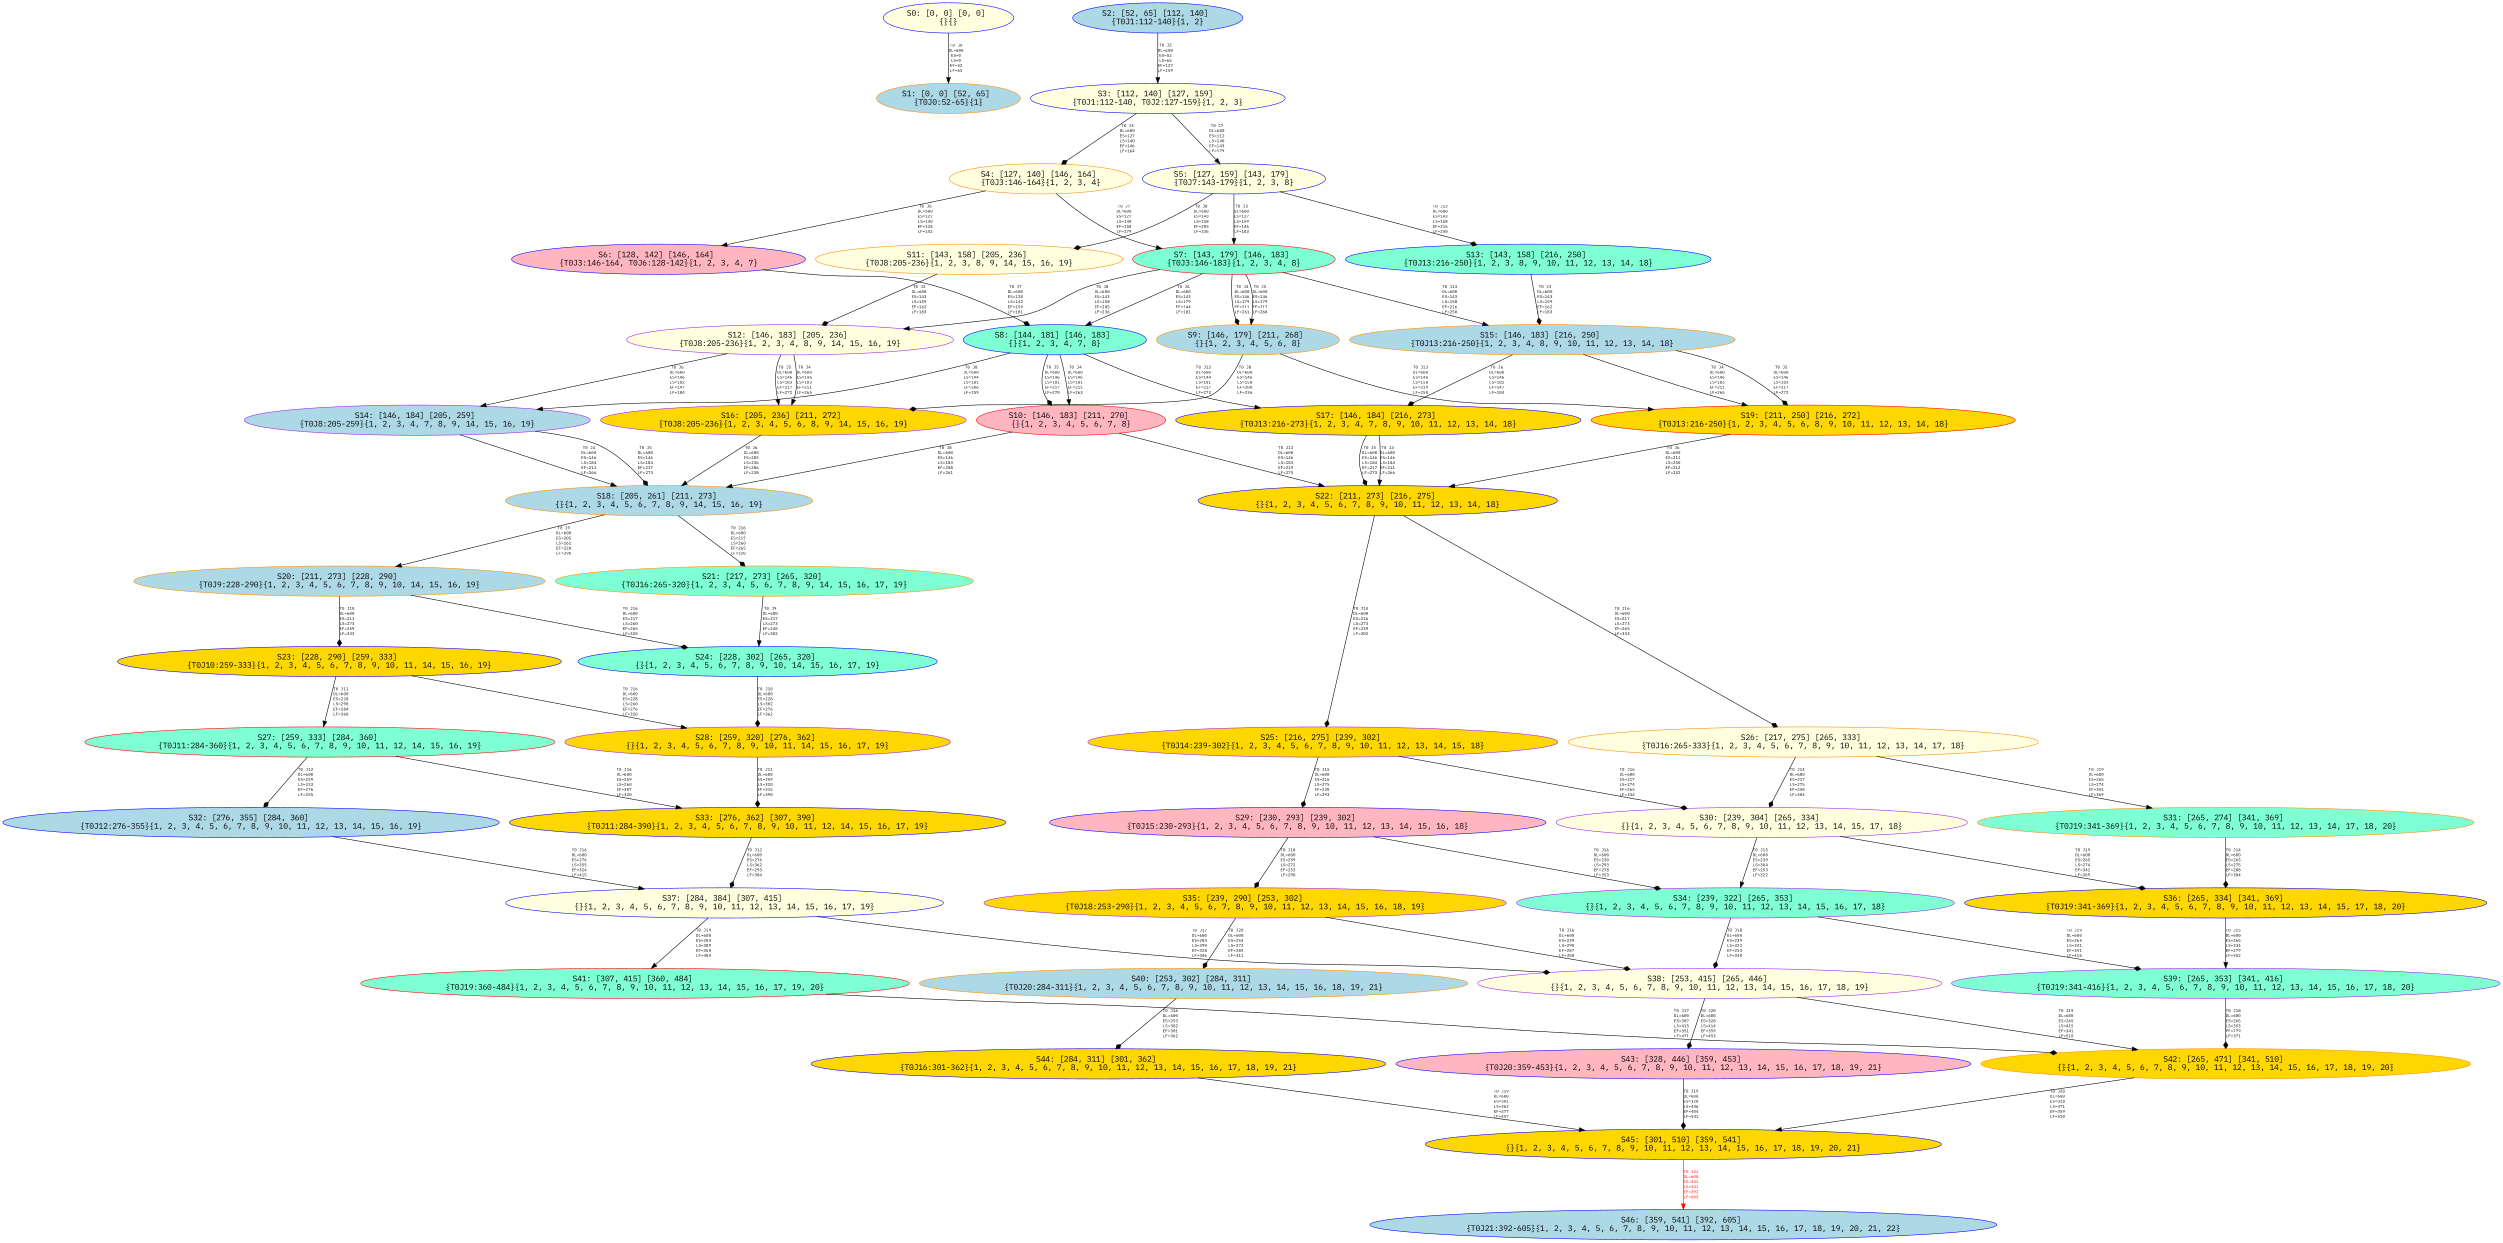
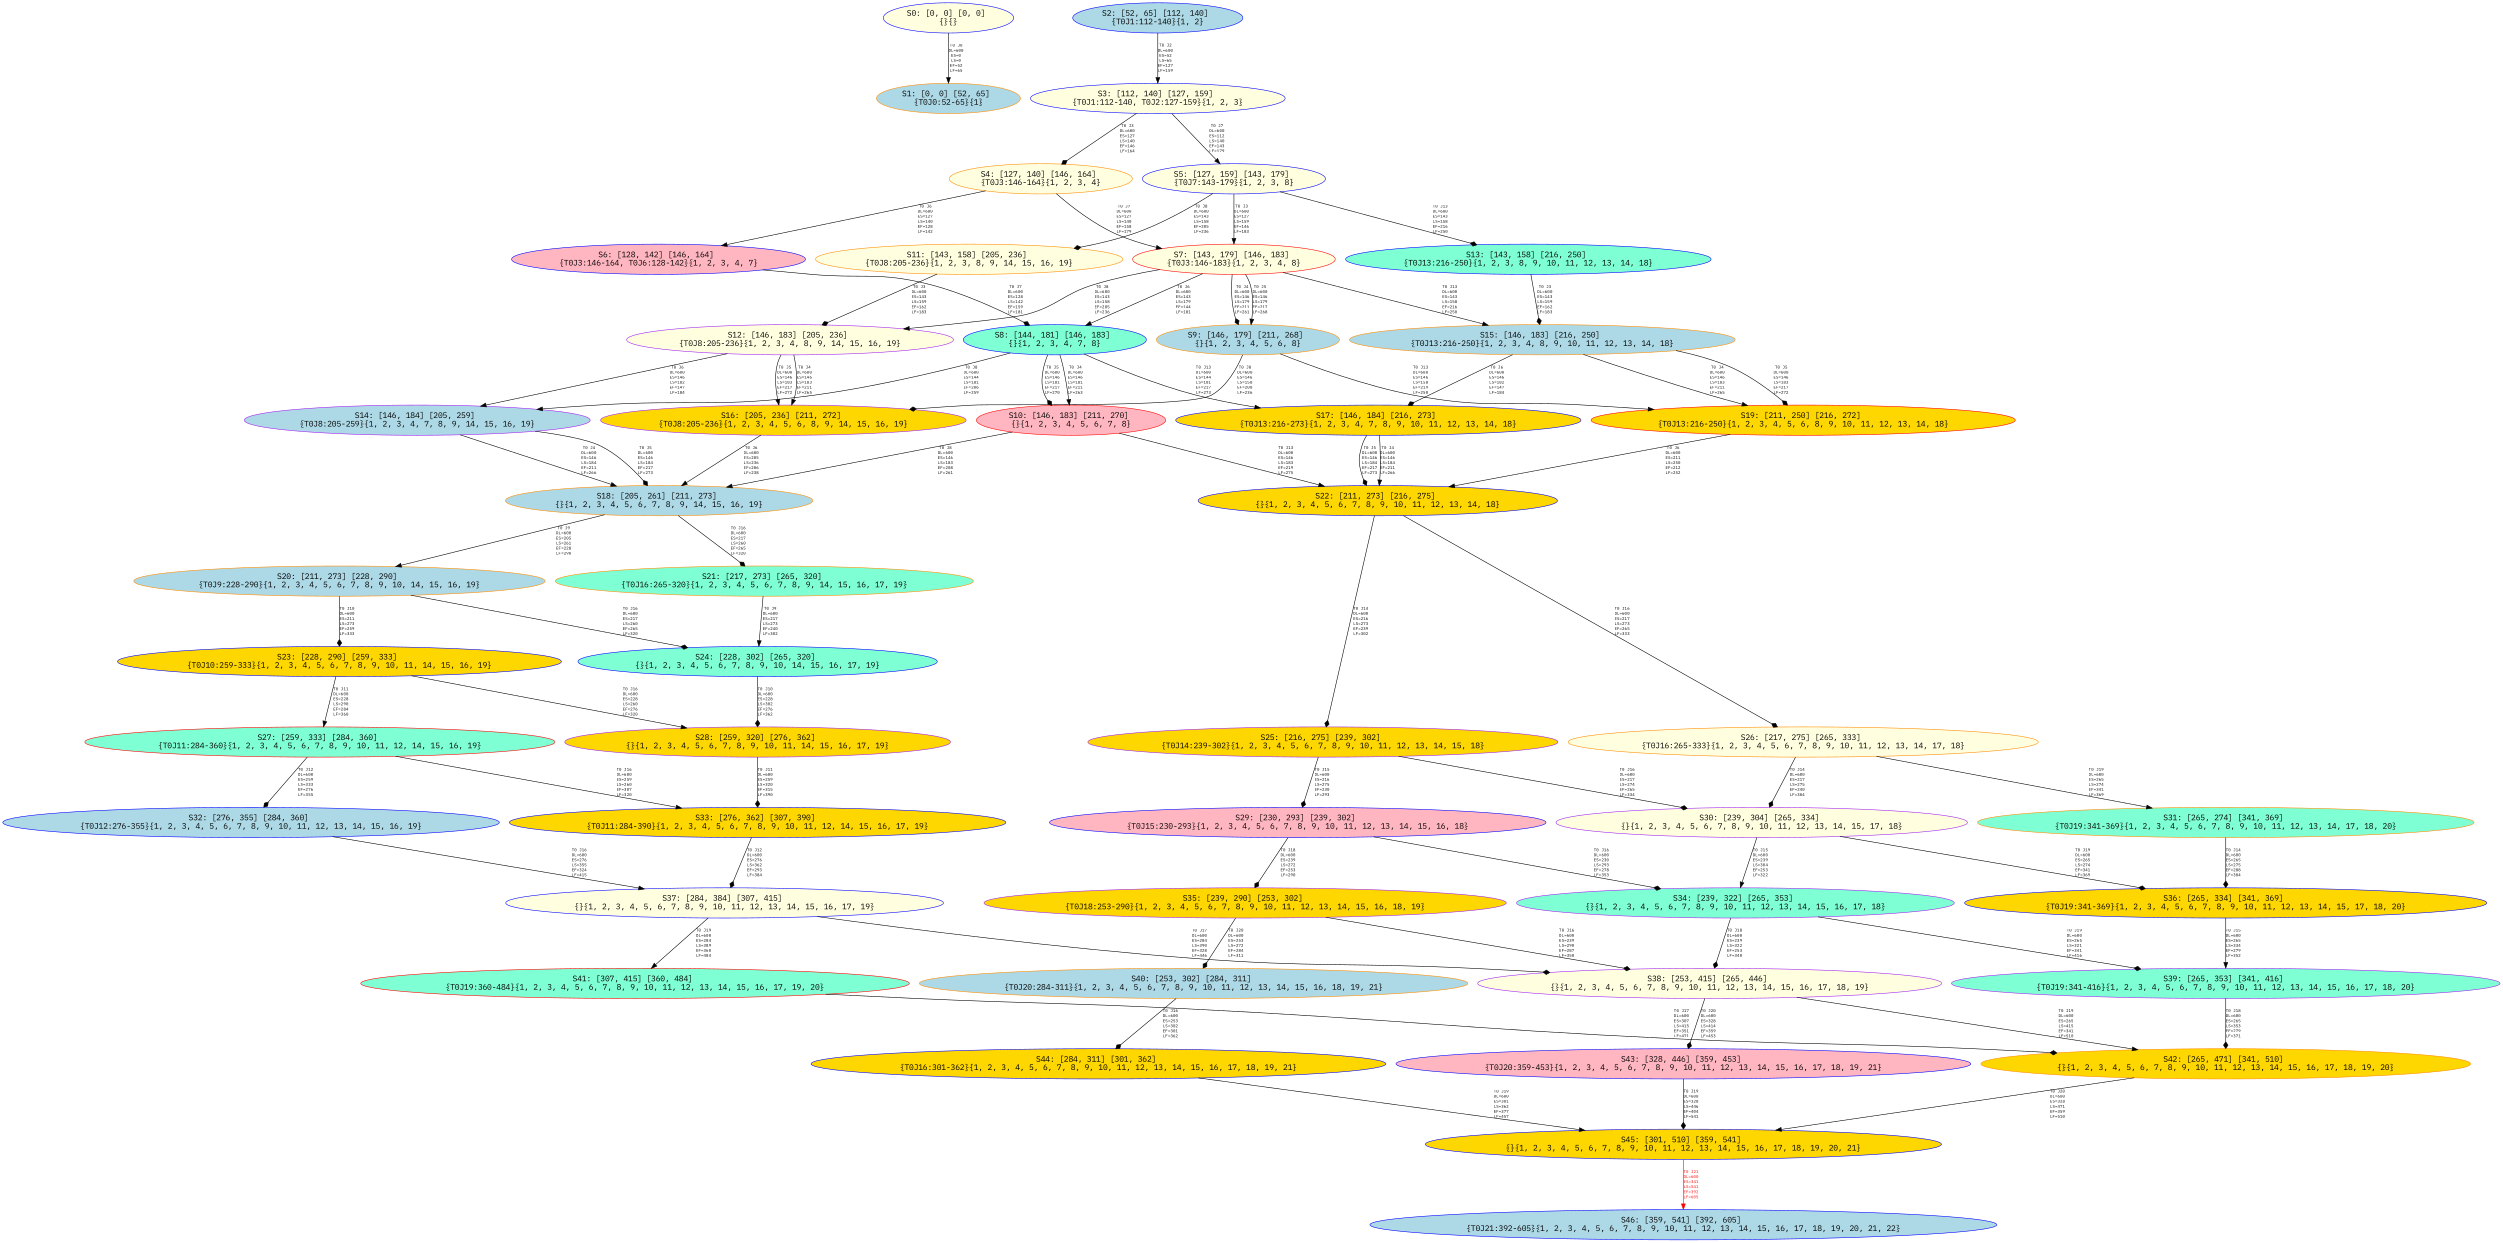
node "S7: [143, 179] [146, 183] {T0J3:146-183}{1, 2, 3, 4, 8}": fillcolor aquamarine -> lightyellow
